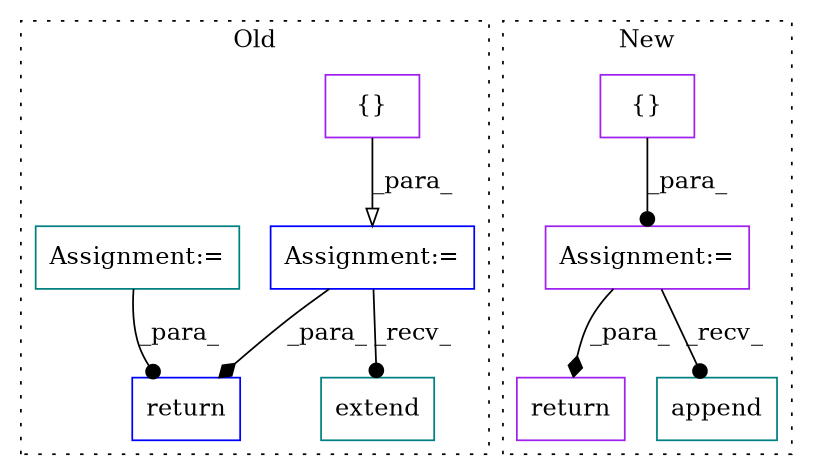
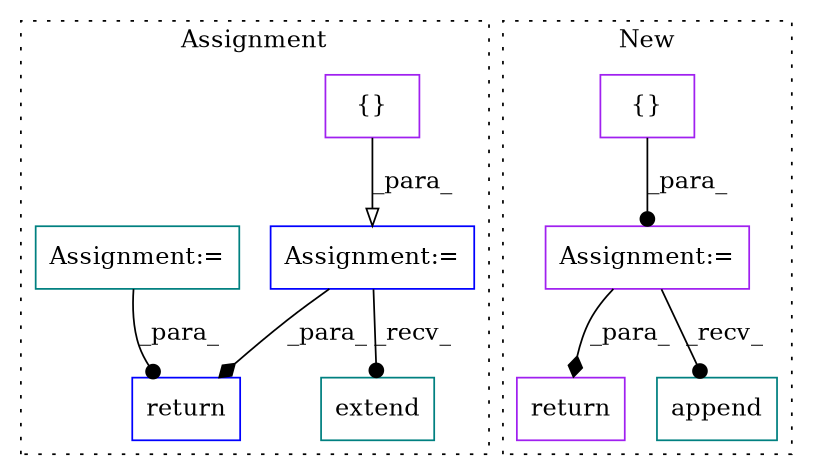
cluster "Old": label "Old" -> "Assignment"
